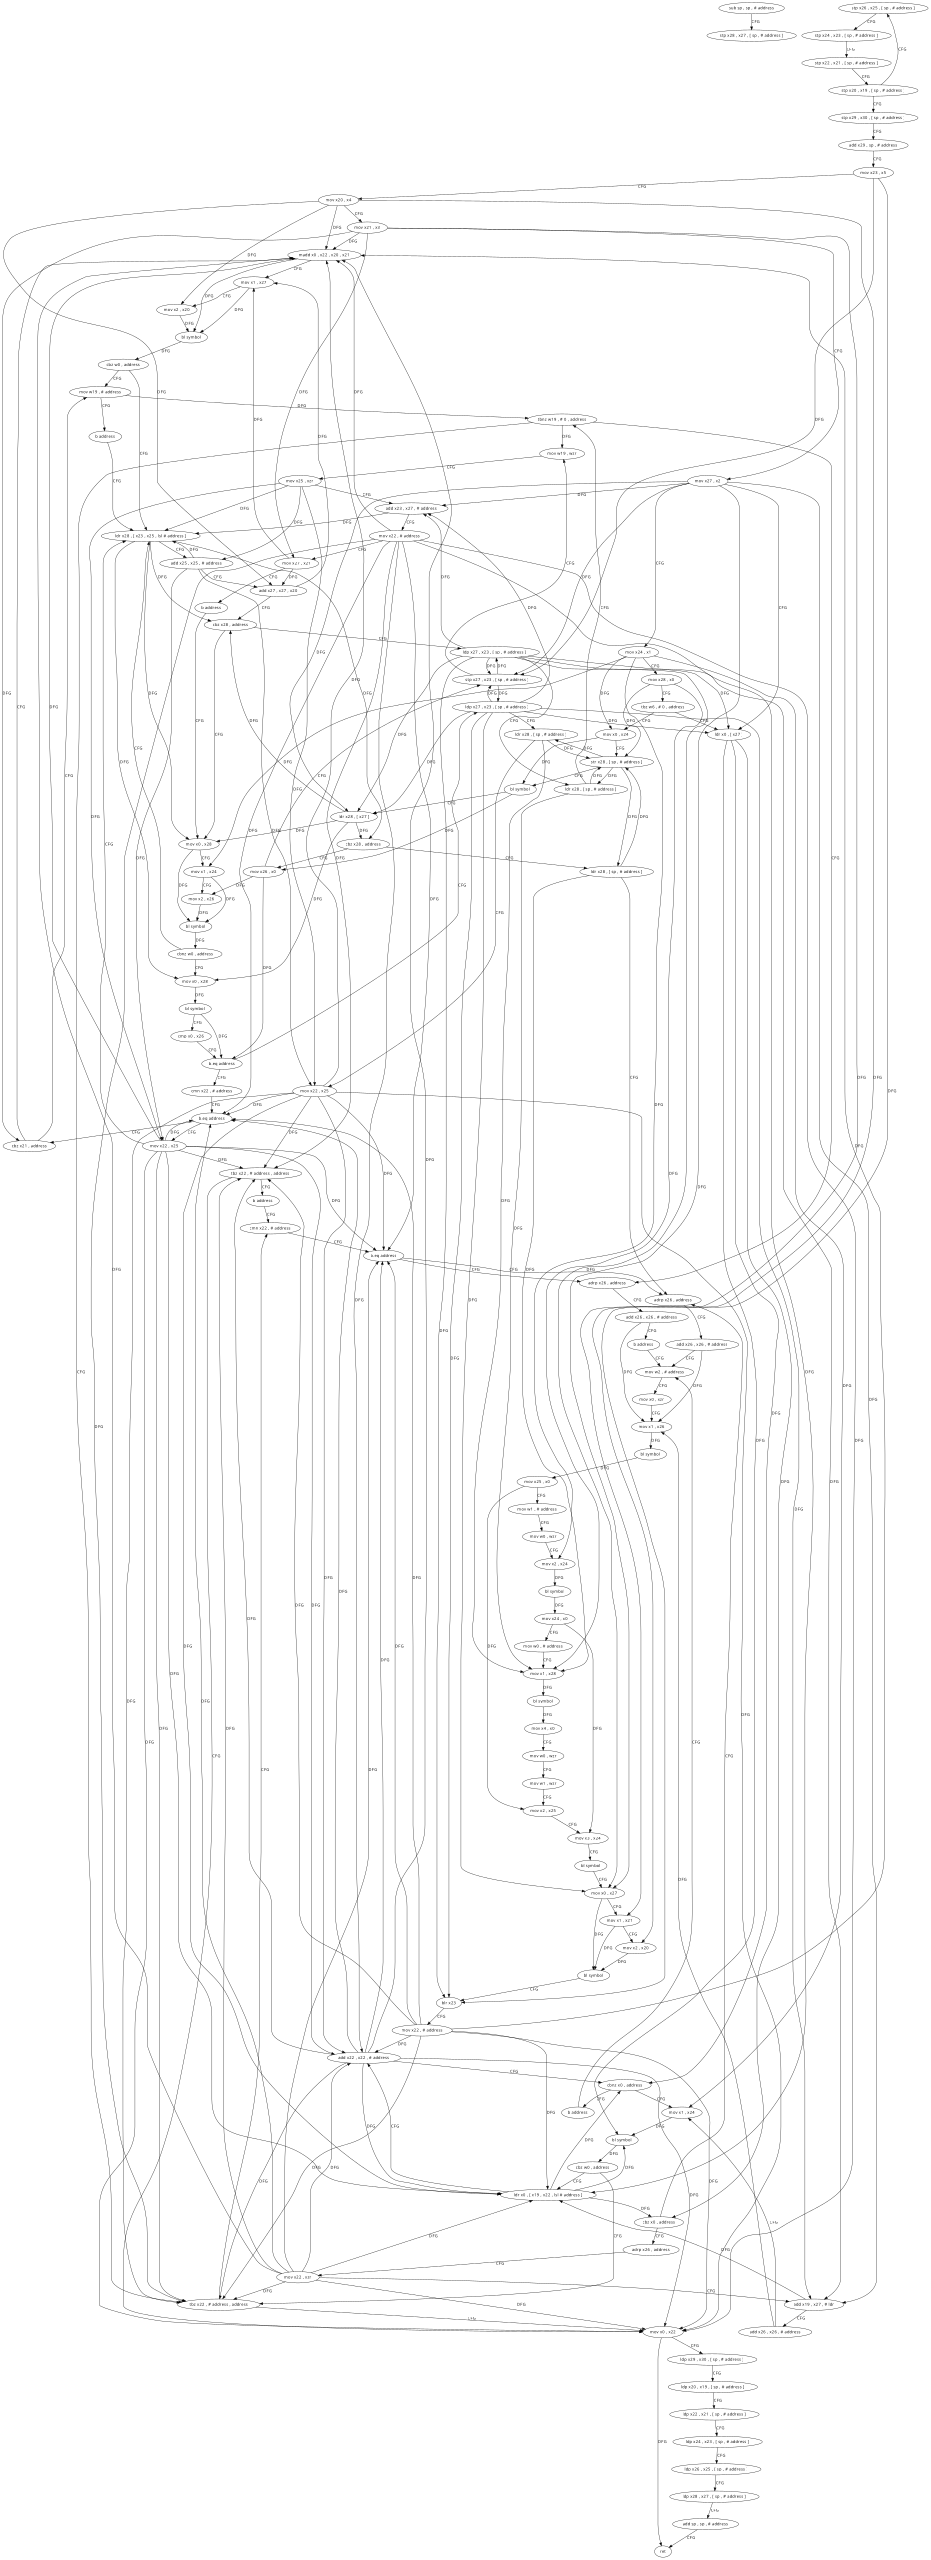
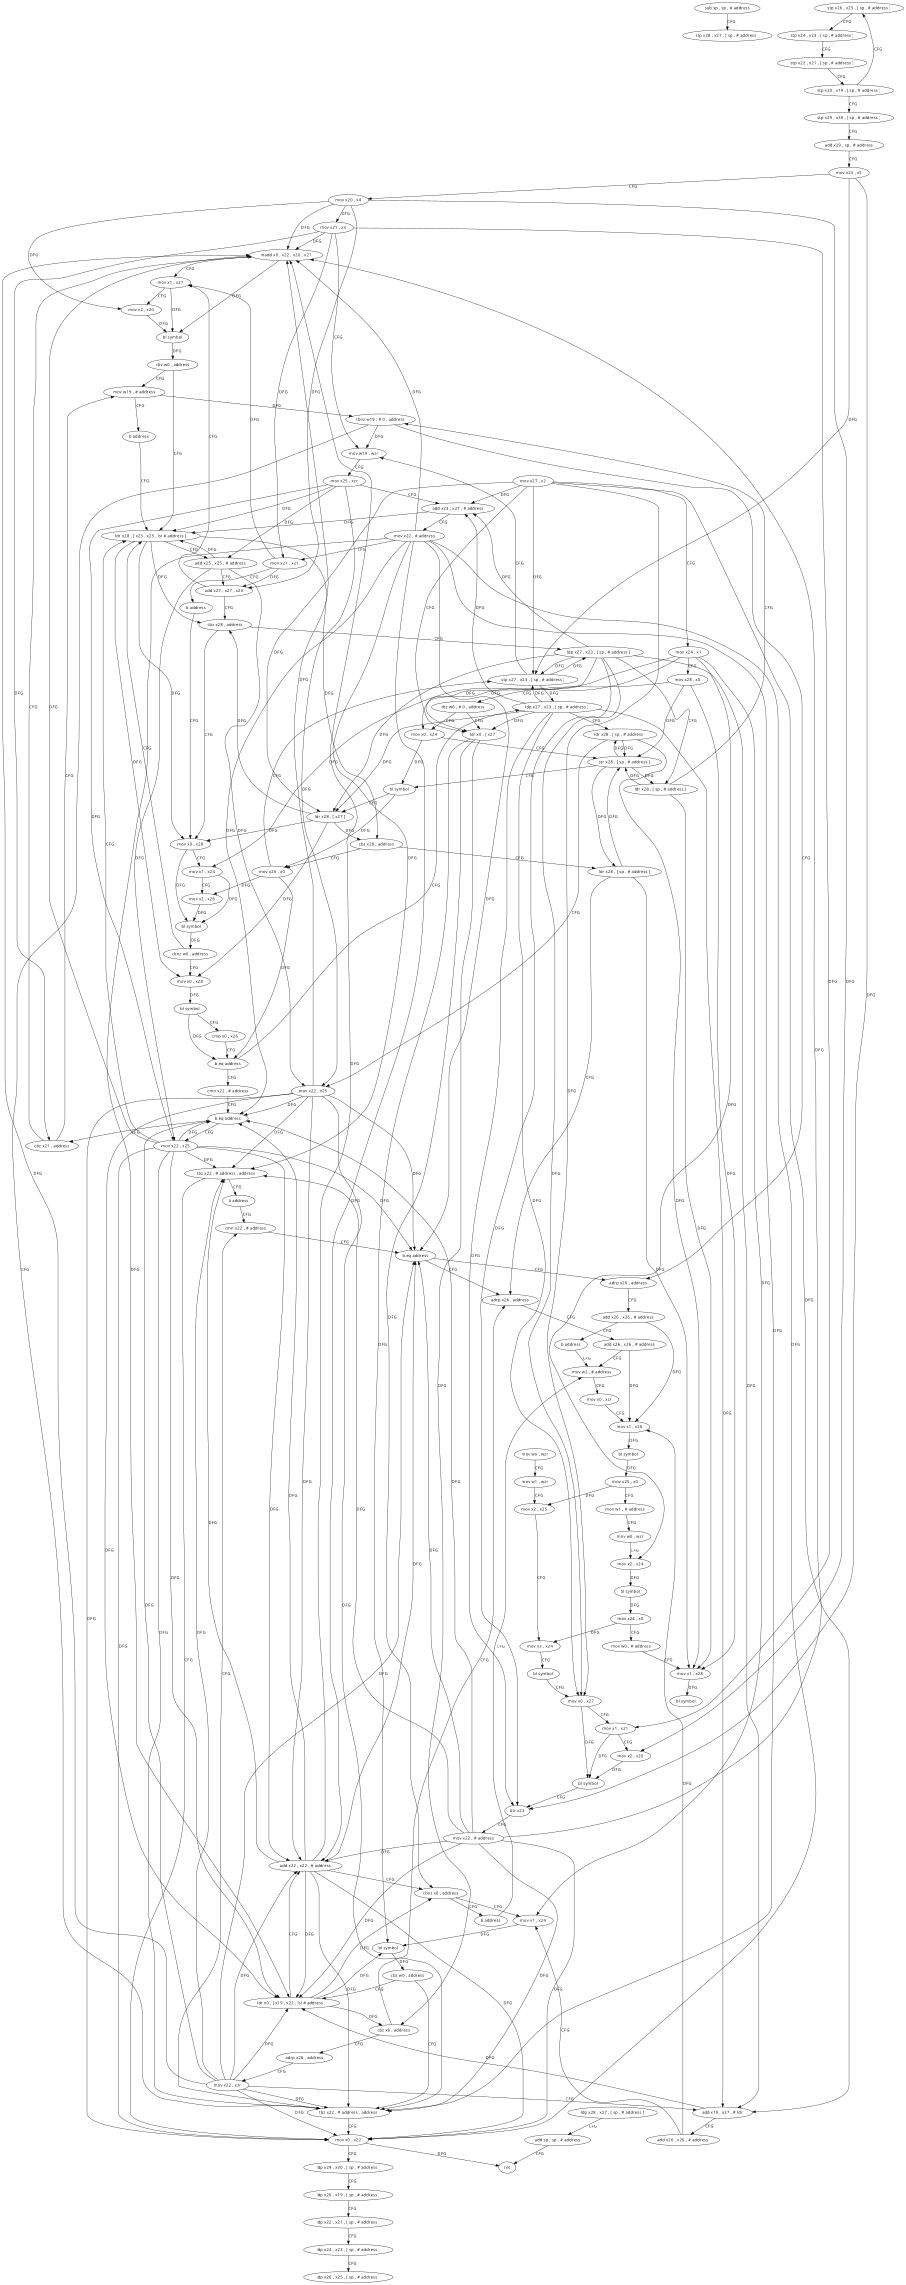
edge "mov x21 , x3" -> "mov x27 , x2": now "mov x21 , x3" -> "mov w19 , wzr"
edge "add x27 , x27 , x20" -> "mov x1 , x27": label "DFG" -> "CFG"
node "mov x4 , x0": removed
edge "ldp x26 , x25 , [ sp , # address ]" -> "ldp x28 , x27 , [ sp , # address ]": removed, label "CFG"
